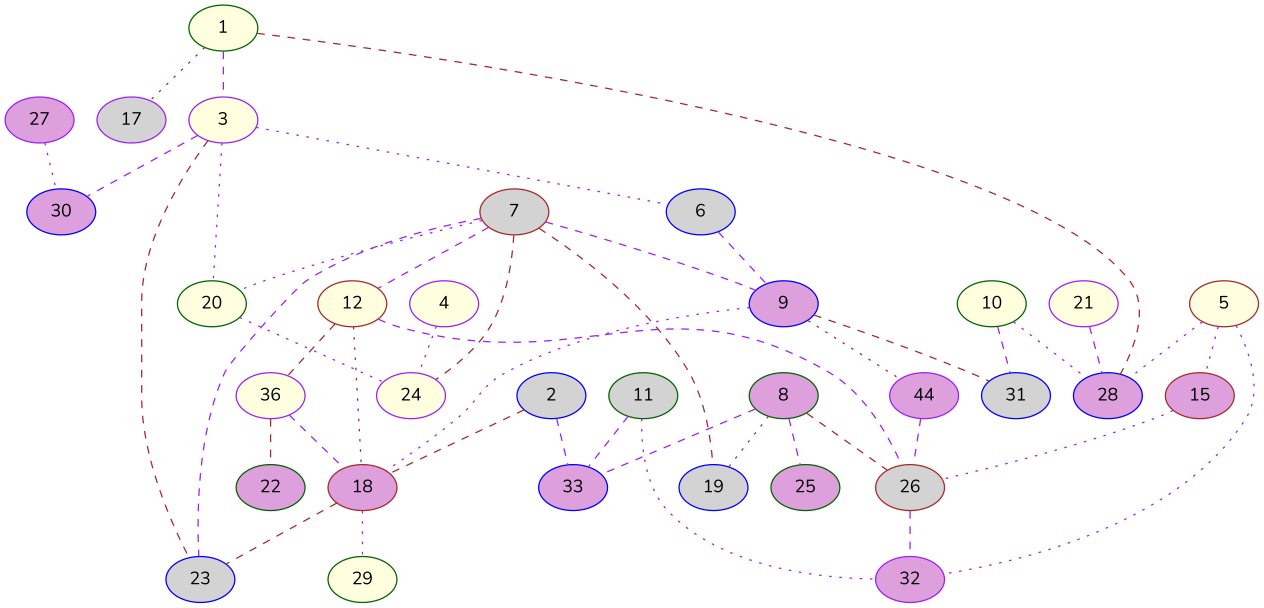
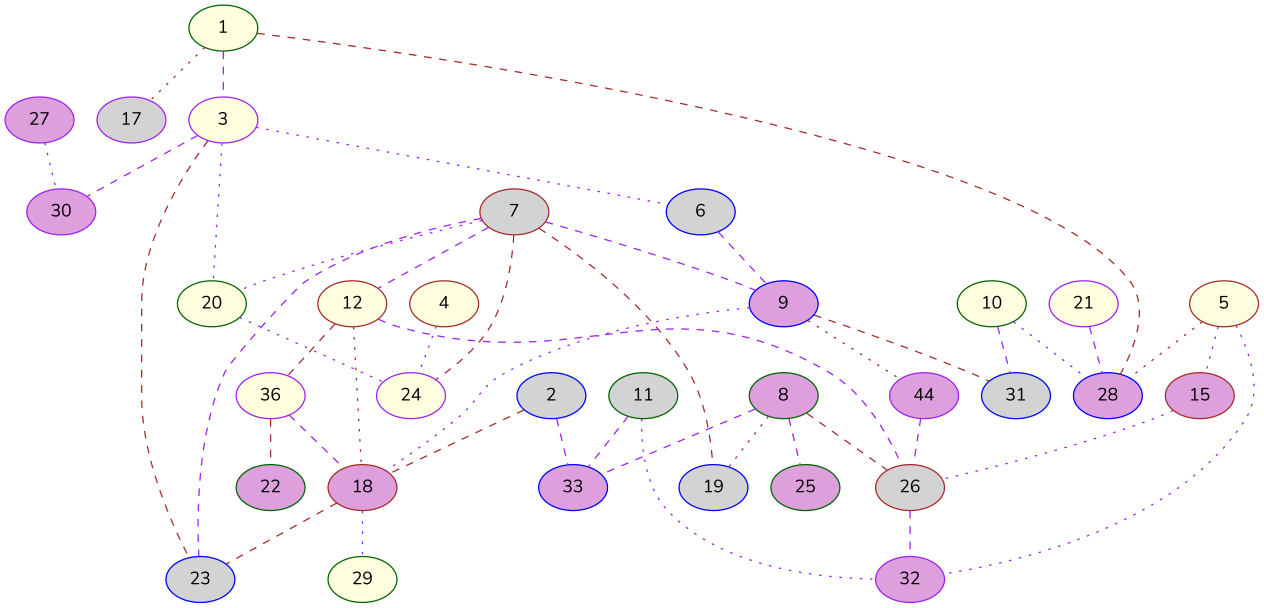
node "30": color blue -> purple
node "4": color purple -> brown
edge "5" -- "28": color purple -> brown
